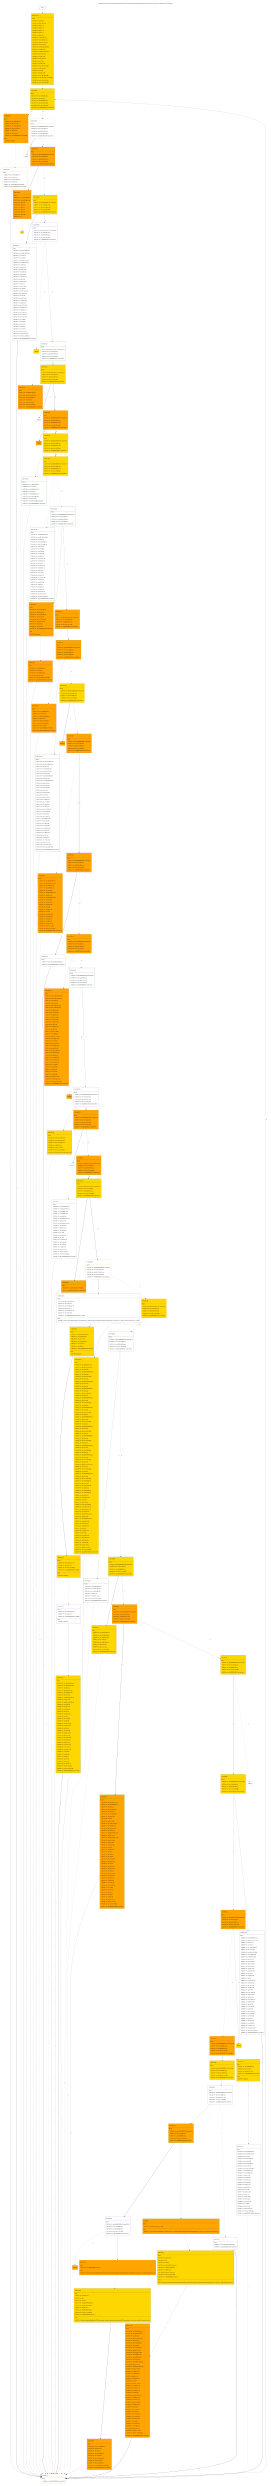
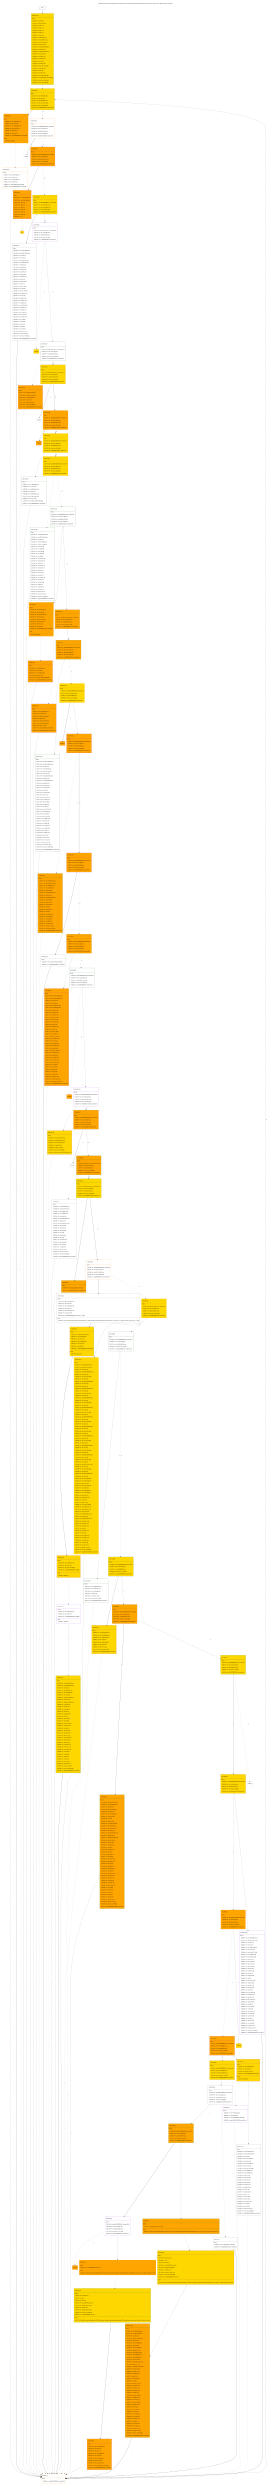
node "0x40232d [28]": added
